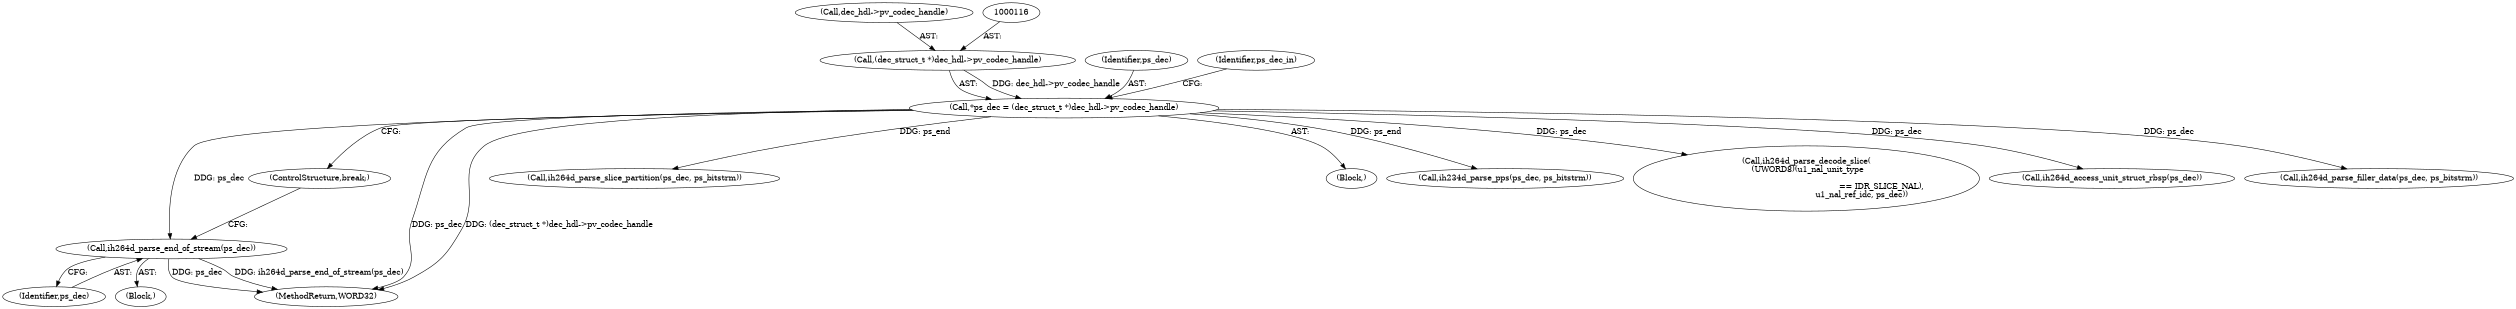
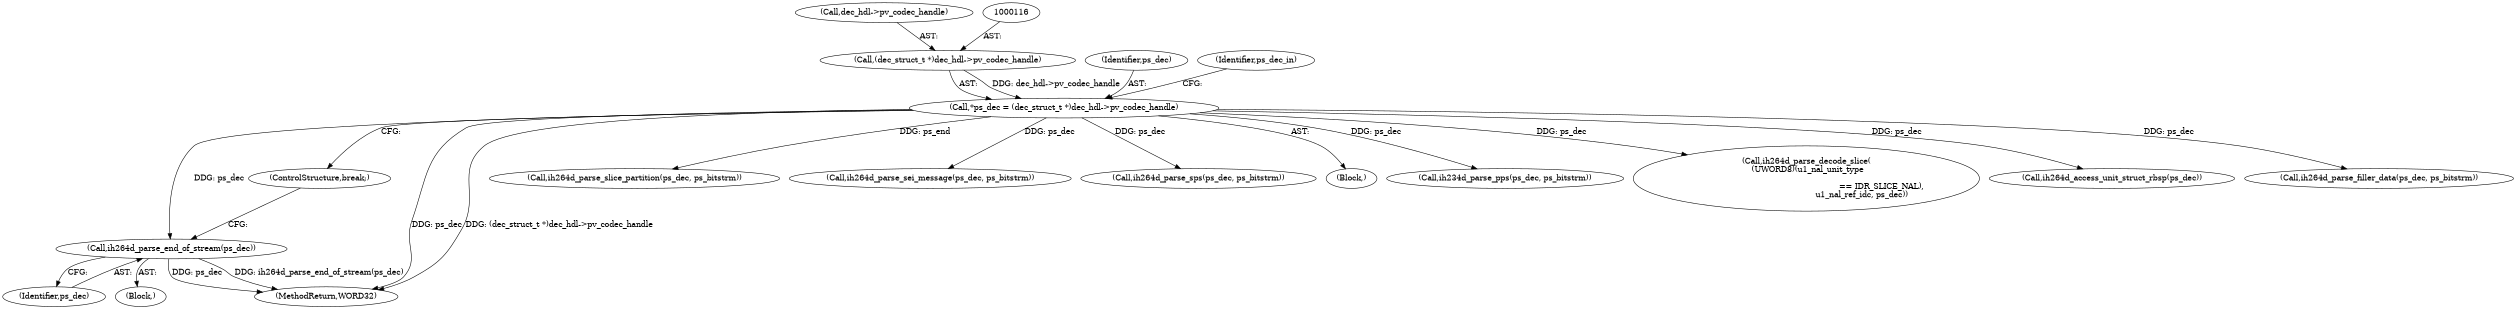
edge "(Call,*ps_dec = (dec_struct_t *)dec_hdl->pv_codec_handle)" -> "(Call,ih234d_parse_pps(ps_dec, ps_bitstrm))": label "DDG: ps_end" -> "DDG: ps_dec"
node "(Call,ih264d_parse_sei_message(ps_dec, ps_bitstrm))": added
node "(Call,ih264d_parse_sps(ps_dec, ps_bitstrm))": added
